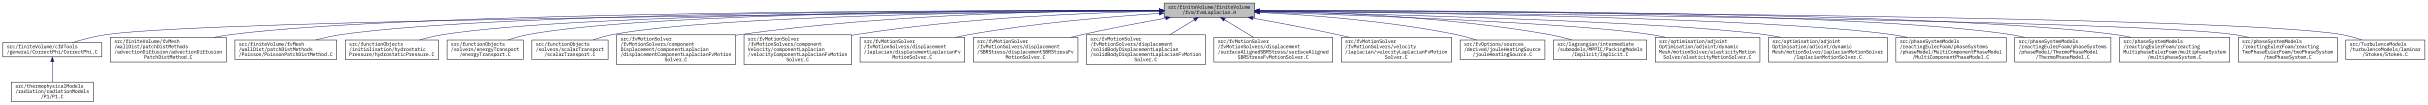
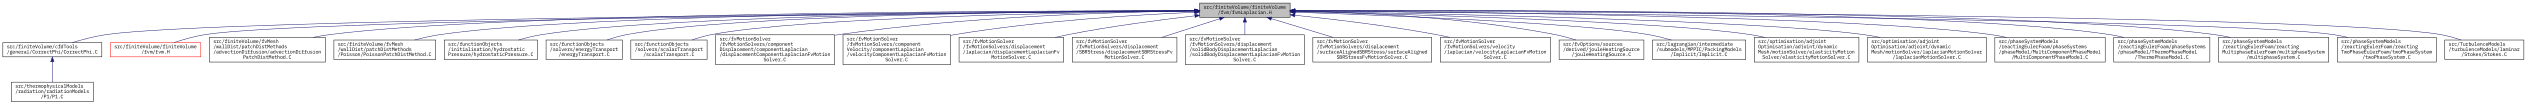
node "src/finiteVolume/finiteVolume /fvm/fvm.H": added
